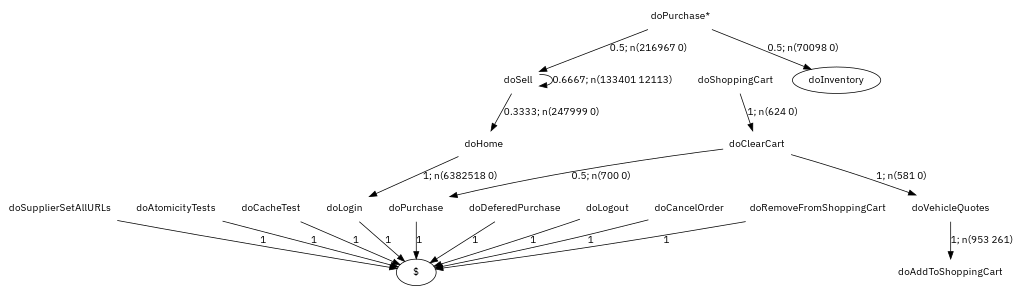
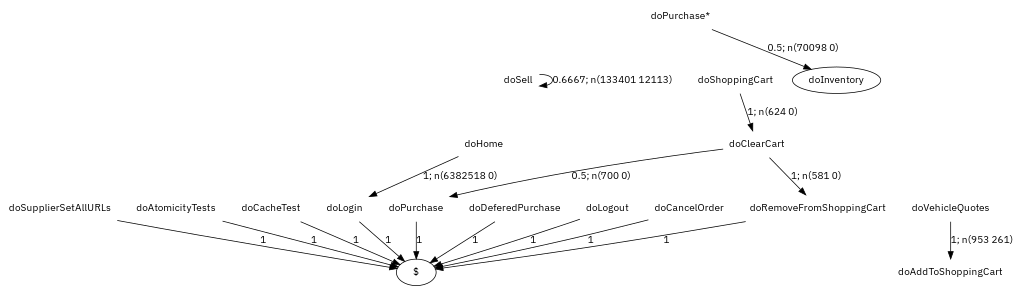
edge "doPurchase*" -> "doSell": removed, label "0.5; n(216967 0)"
edge "doSell" -> "doHome": removed, label "0.3333; n(247999 0)"
edge "doClearCart" -> "doVehicleQuotes": now "doClearCart" -> "doRemoveFromShoppingCart"
